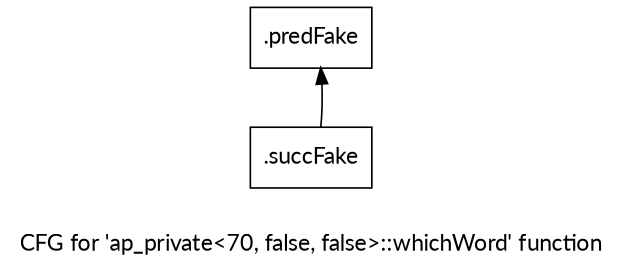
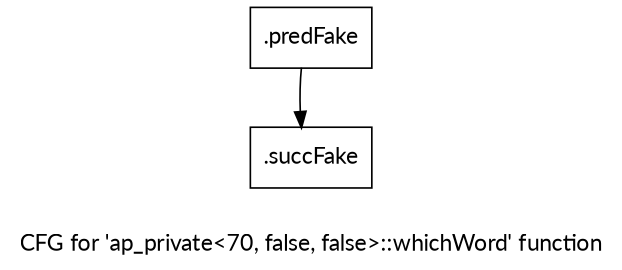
edge ".succFake" -> ".predFake": reversed
